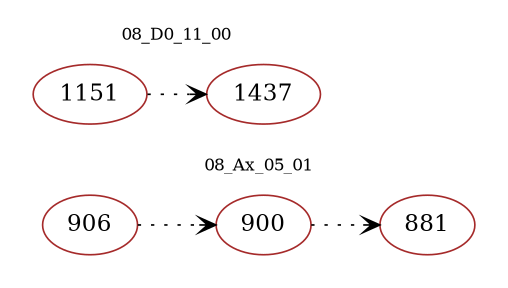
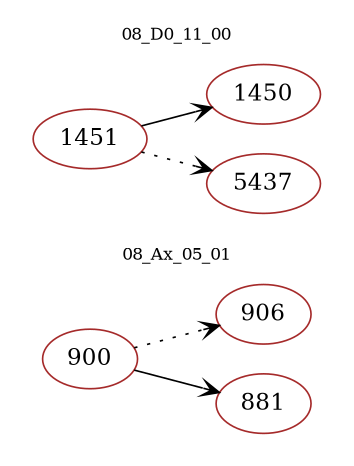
node "1151": label "1151" -> "1451"
node "1450": added
node "1437": label "1437" -> "5437"
edge "906" -> "900": reversed
edge "900" -> "881": style dotted -> solid
